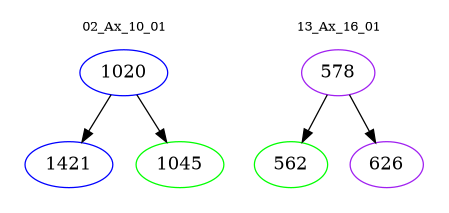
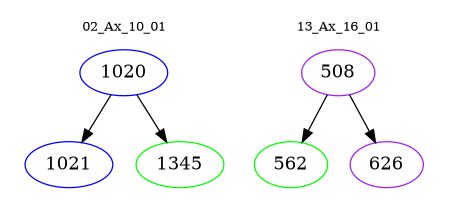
node "578": label "578" -> "508"
node "1421": label "1421" -> "1021"
node "1045": label "1045" -> "1345"
